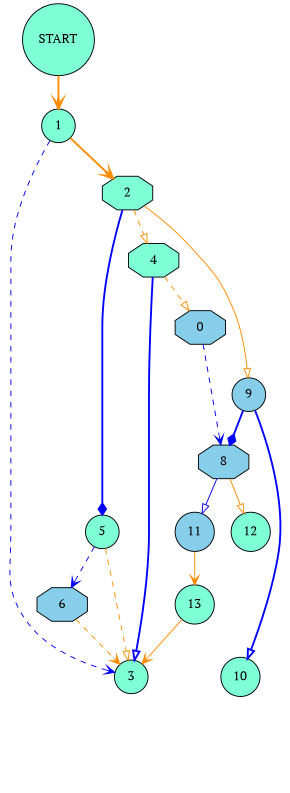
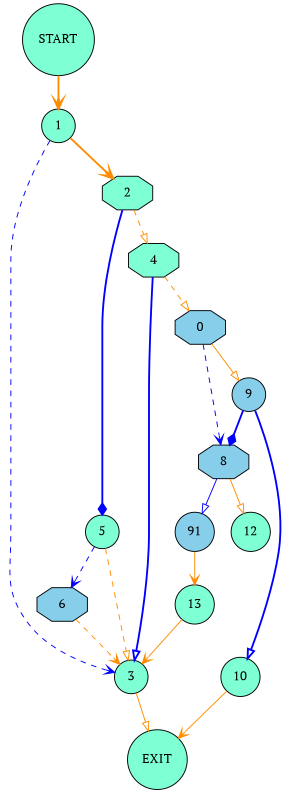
edge "2" -> "9": now "0" -> "9"
node "11": label "11" -> "91"
node "EXIT": added
